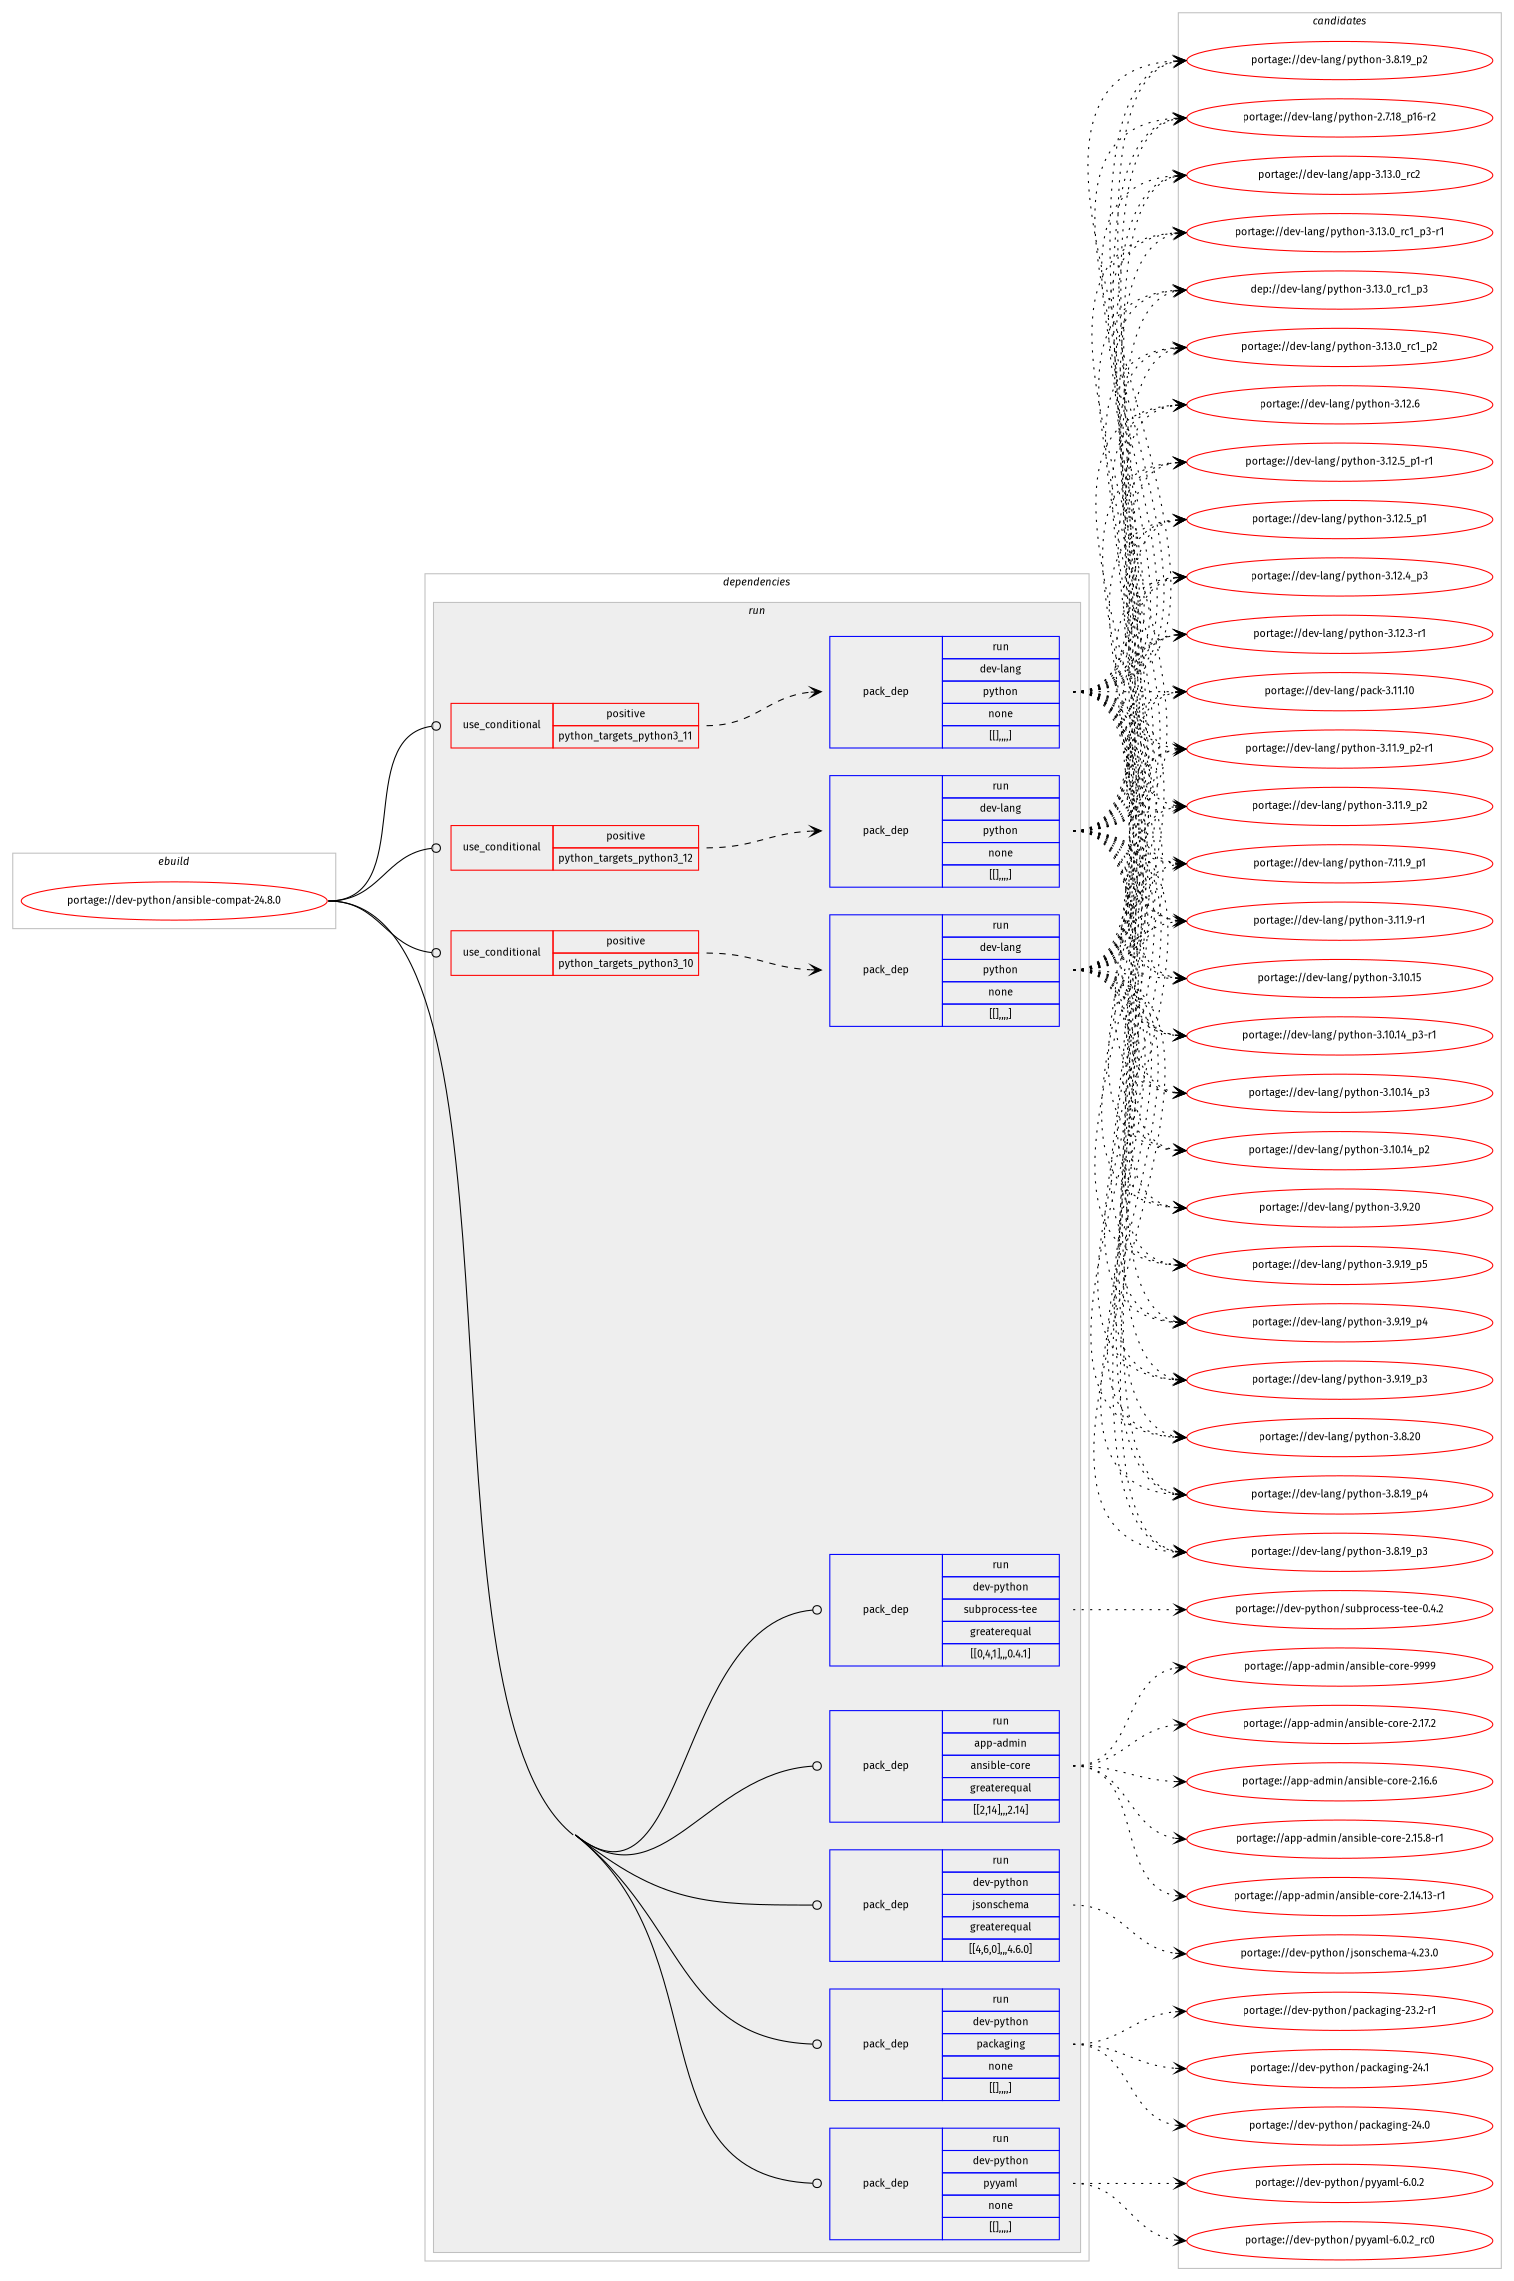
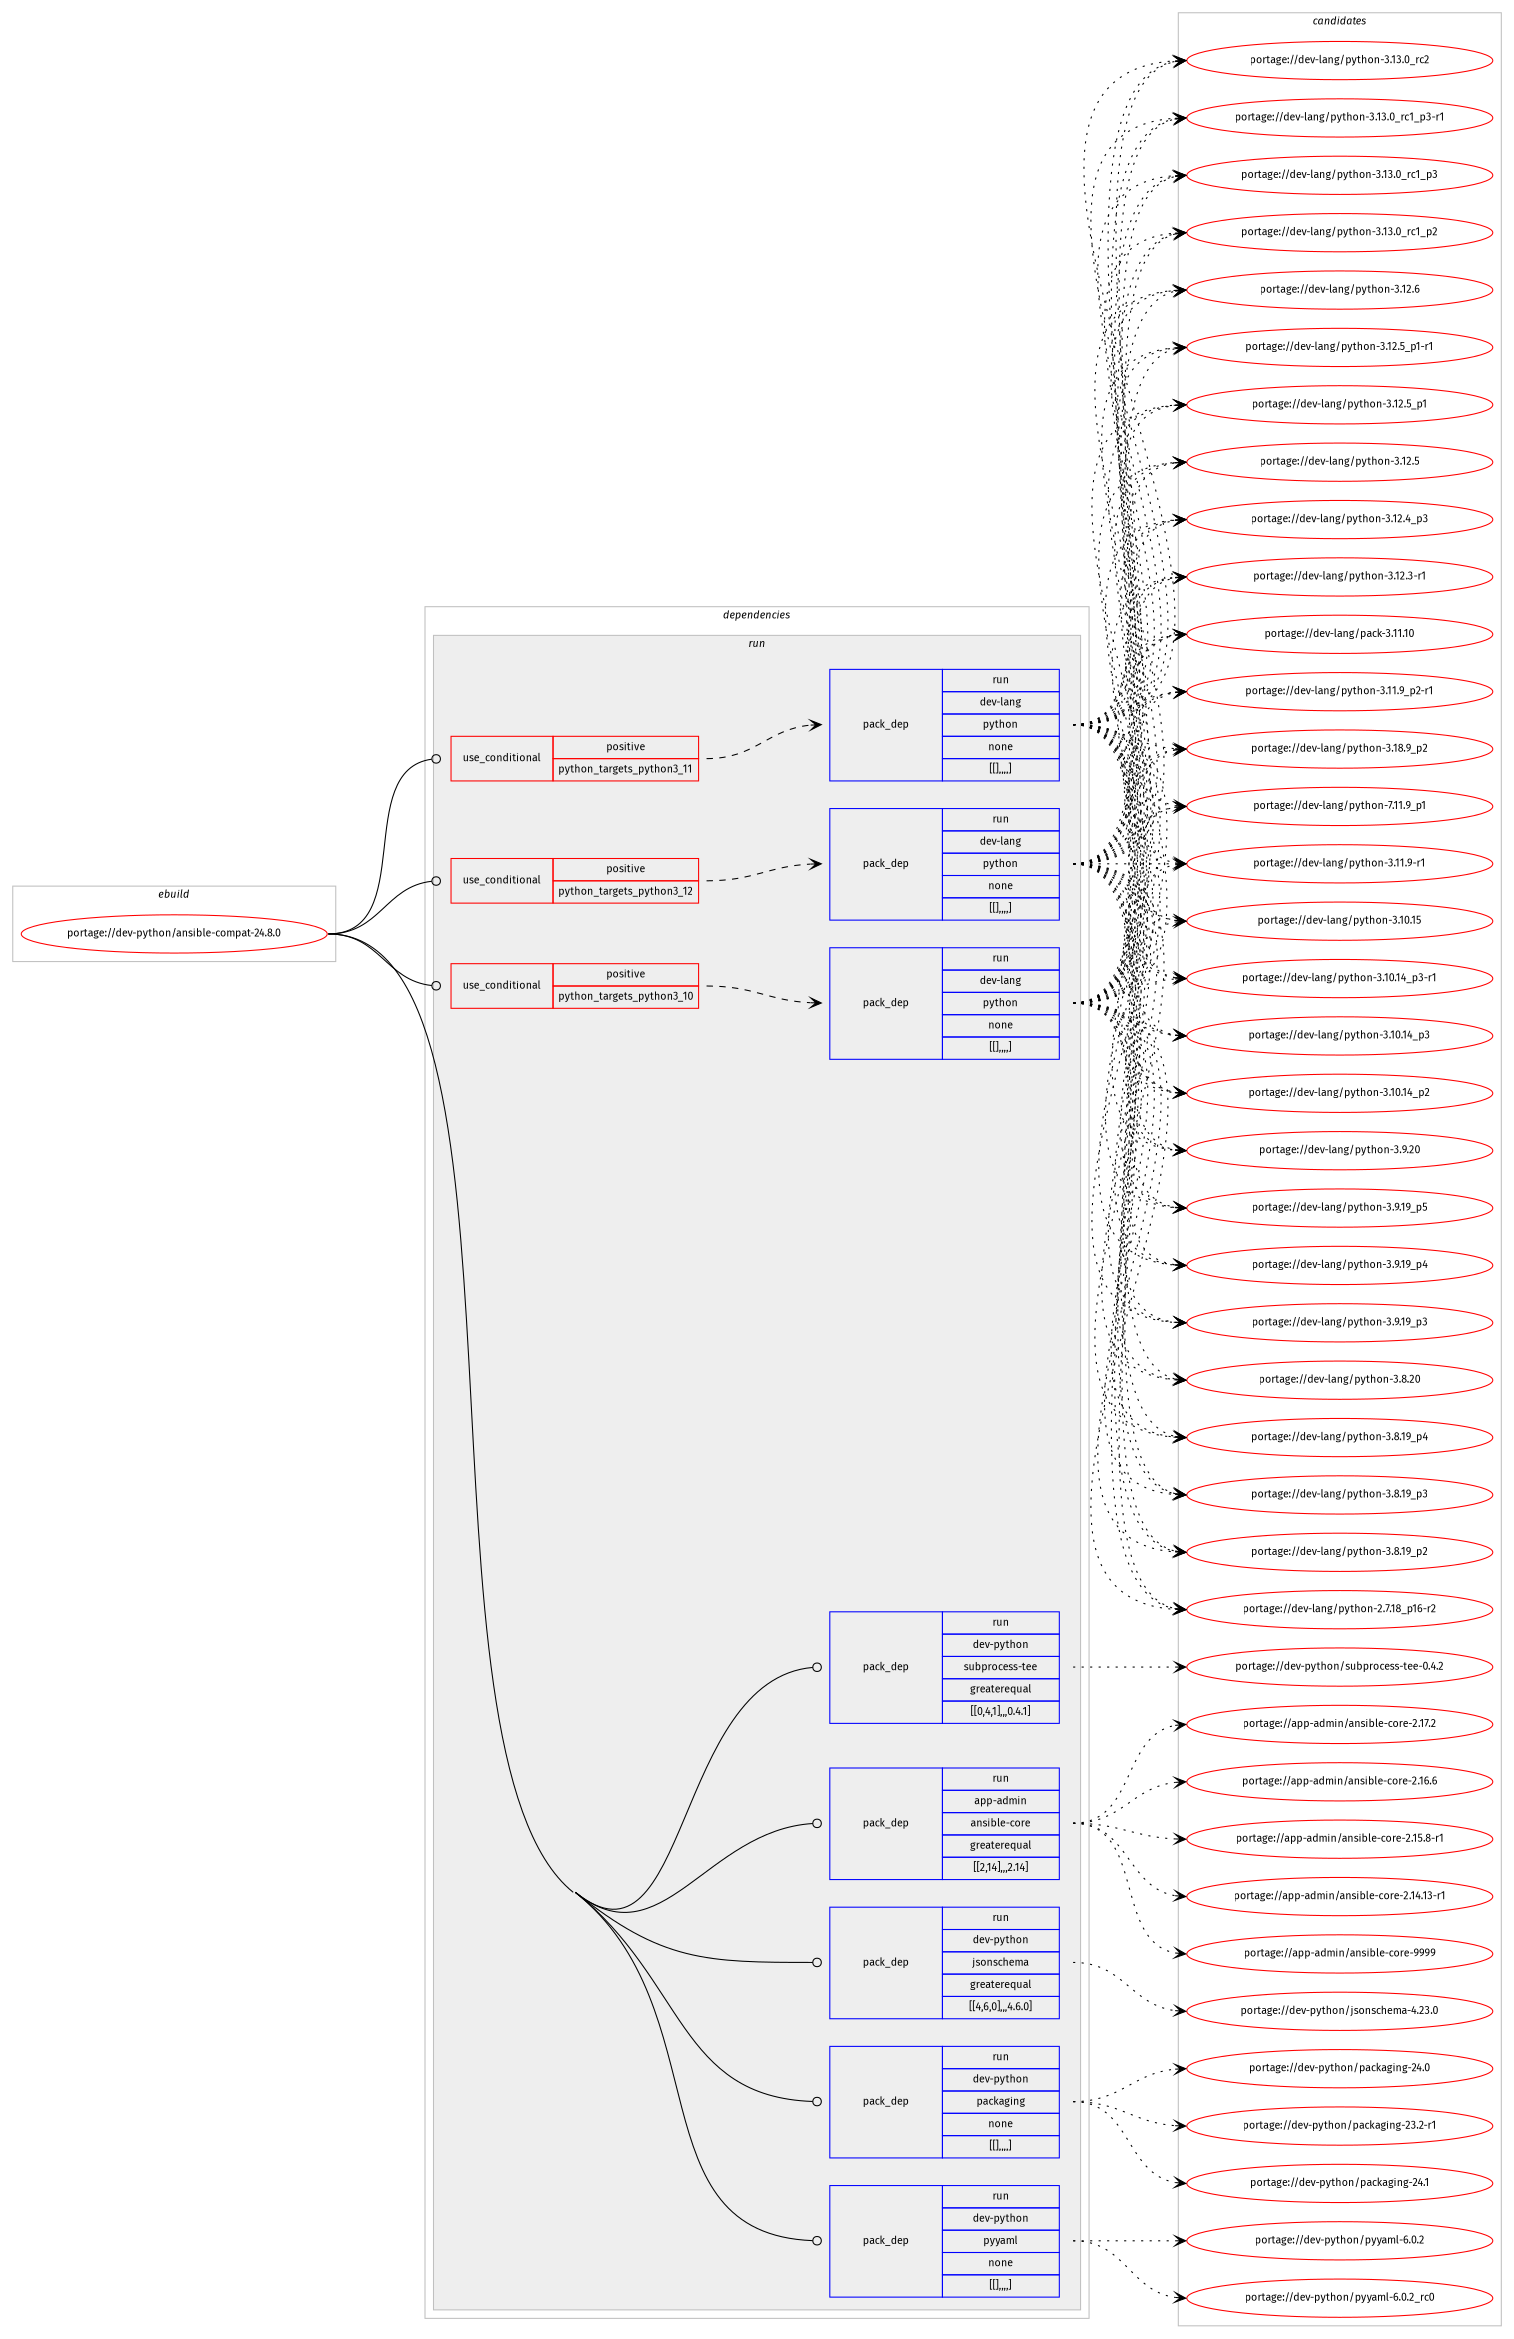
node "portage://dev-lang/app-3.13.0_rc2": label "portage://dev-lang/app-3.13.0_rc2" -> "portage://dev-lang/python-3.13.0_rc2"
node "dep://dev-lang/python-3.13.0_rc1_p3": label "dep://dev-lang/python-3.13.0_rc1_p3" -> "portage://dev-lang/python-3.13.0_rc1_p3"
node "portage://dev-lang/python-3.12.5": added
node "portage://dev-lang/python-3.11.9_p2": label "portage://dev-lang/python-3.11.9_p2" -> "portage://dev-lang/python-3.18.9_p2"
